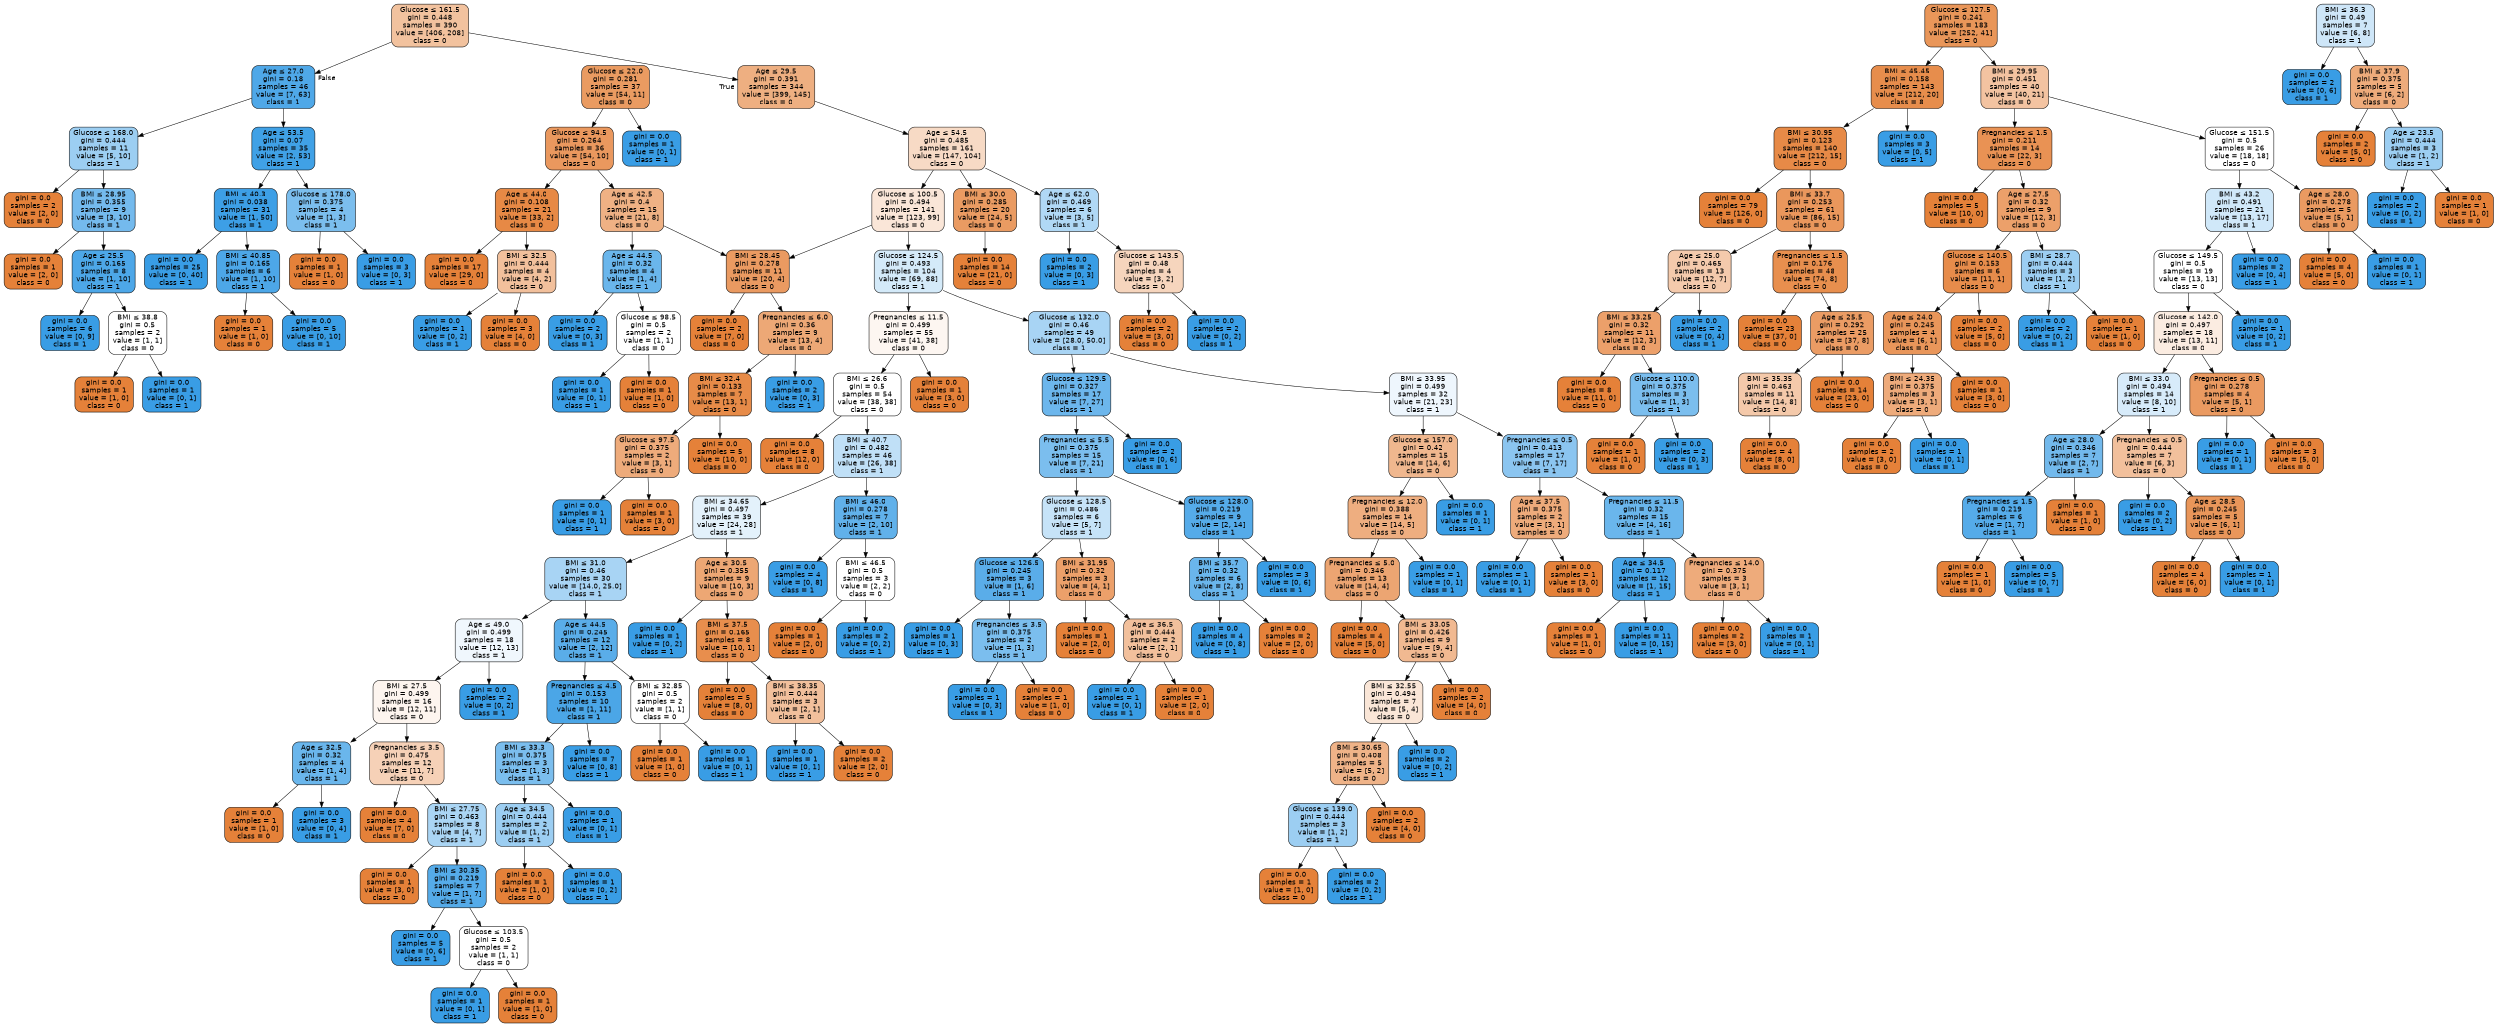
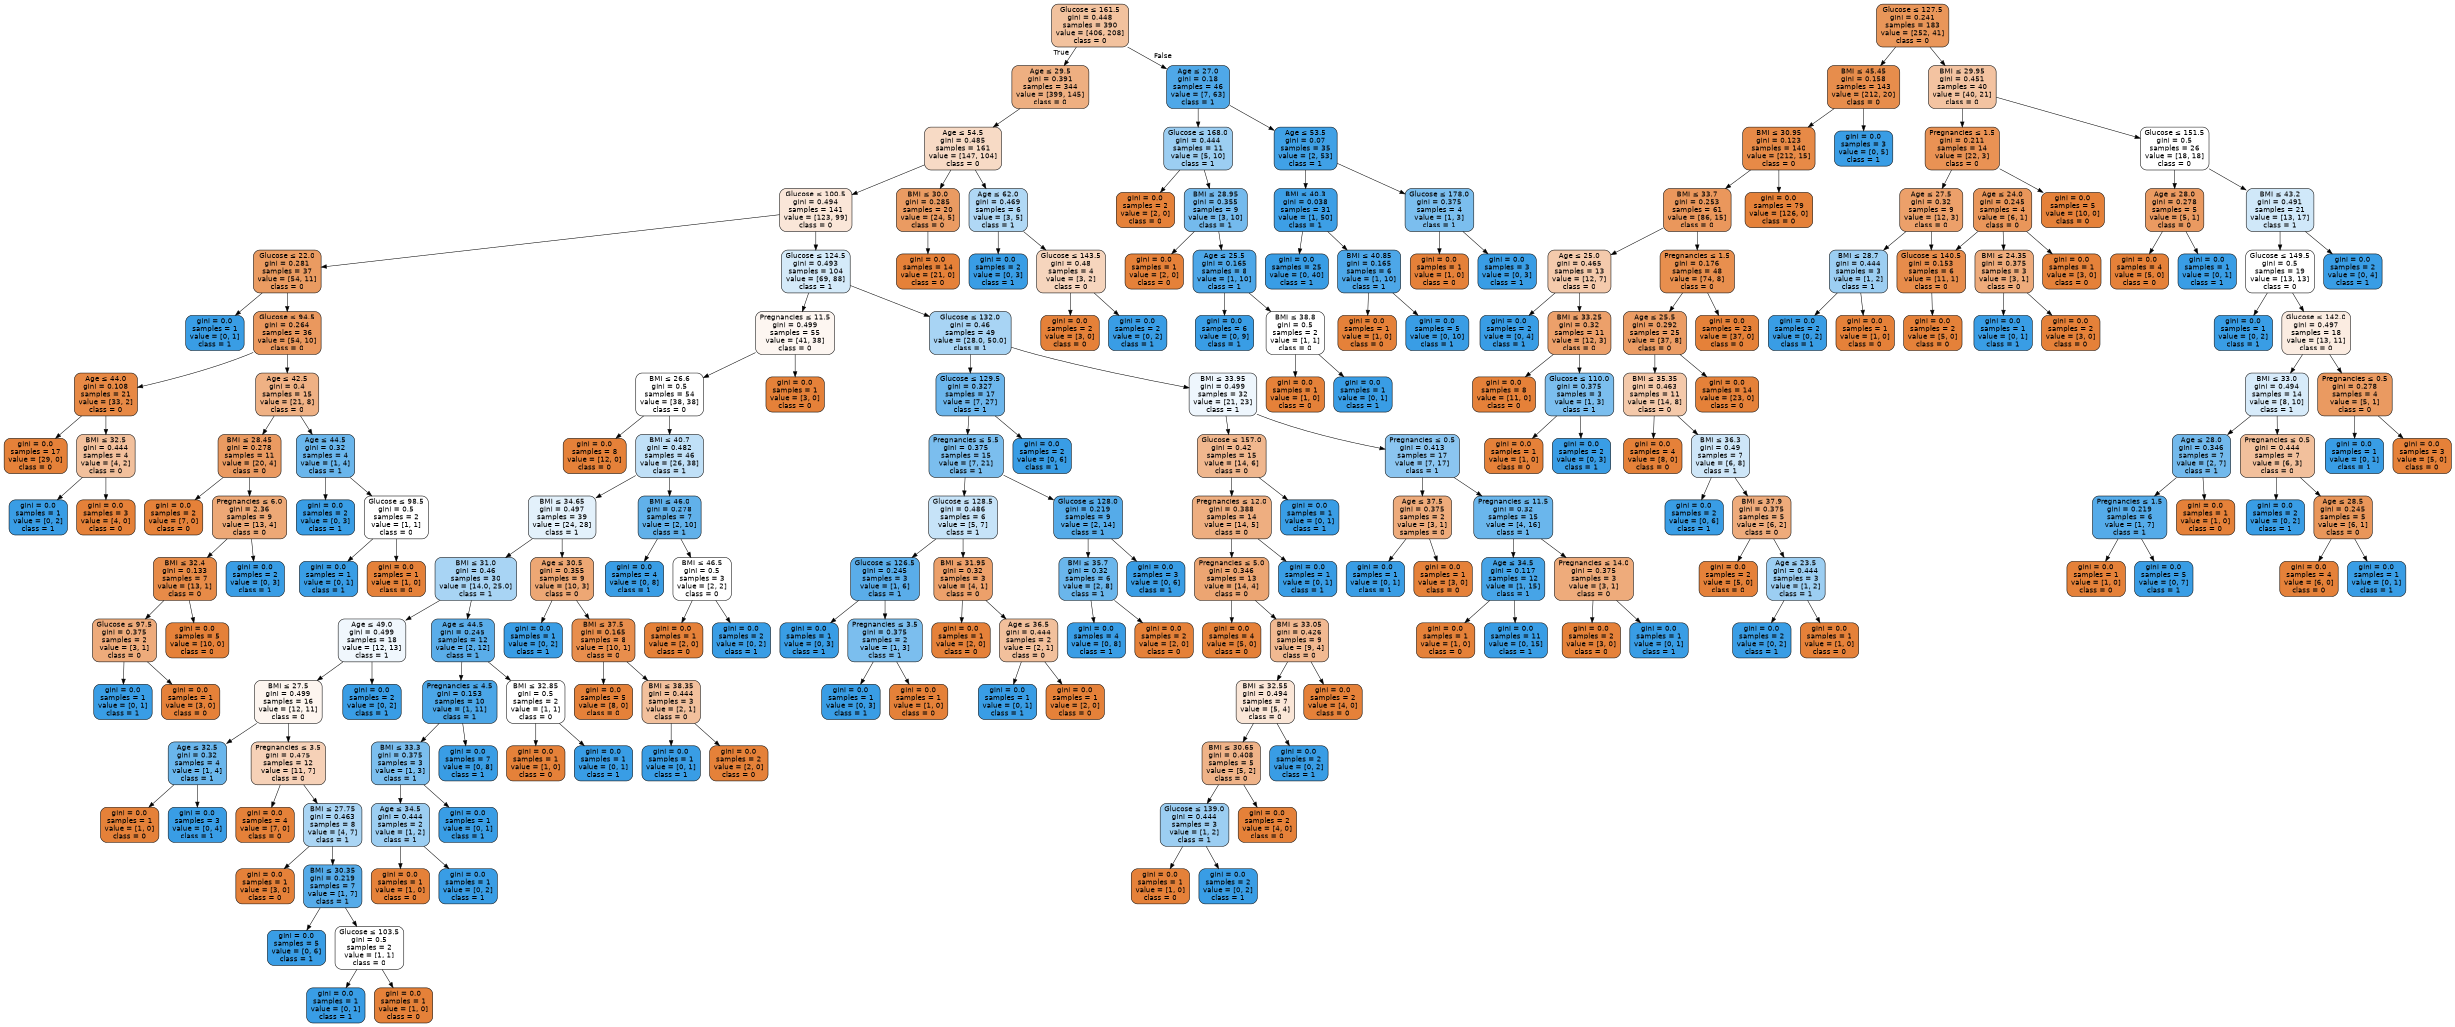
node "BMI ≤ 45.45": text "class = 8" -> "class = 0"
edge "Glucose ≤ 100.5" -> "BMI ≤ 28.45": now "Glucose ≤ 100.5" -> "Glucose ≤ 22.0"
edge "Glucose ≤ 140.5" -> "Age ≤ 24.0": reversed
node "Pregnancies ≤ 6.0": text "gini = 0.36" -> "gini = 2.36"
edge "BMI ≤ 35.35" -> "BMI ≤ 36.3": added
